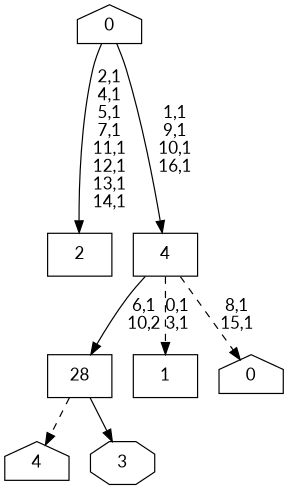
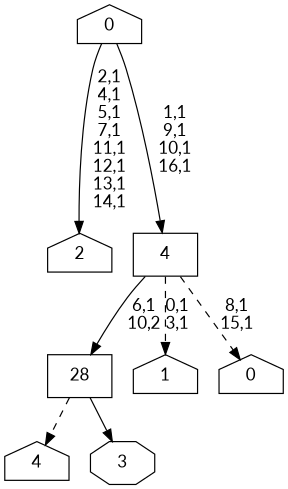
node "2": shape box -> house
node "1": shape box -> house
